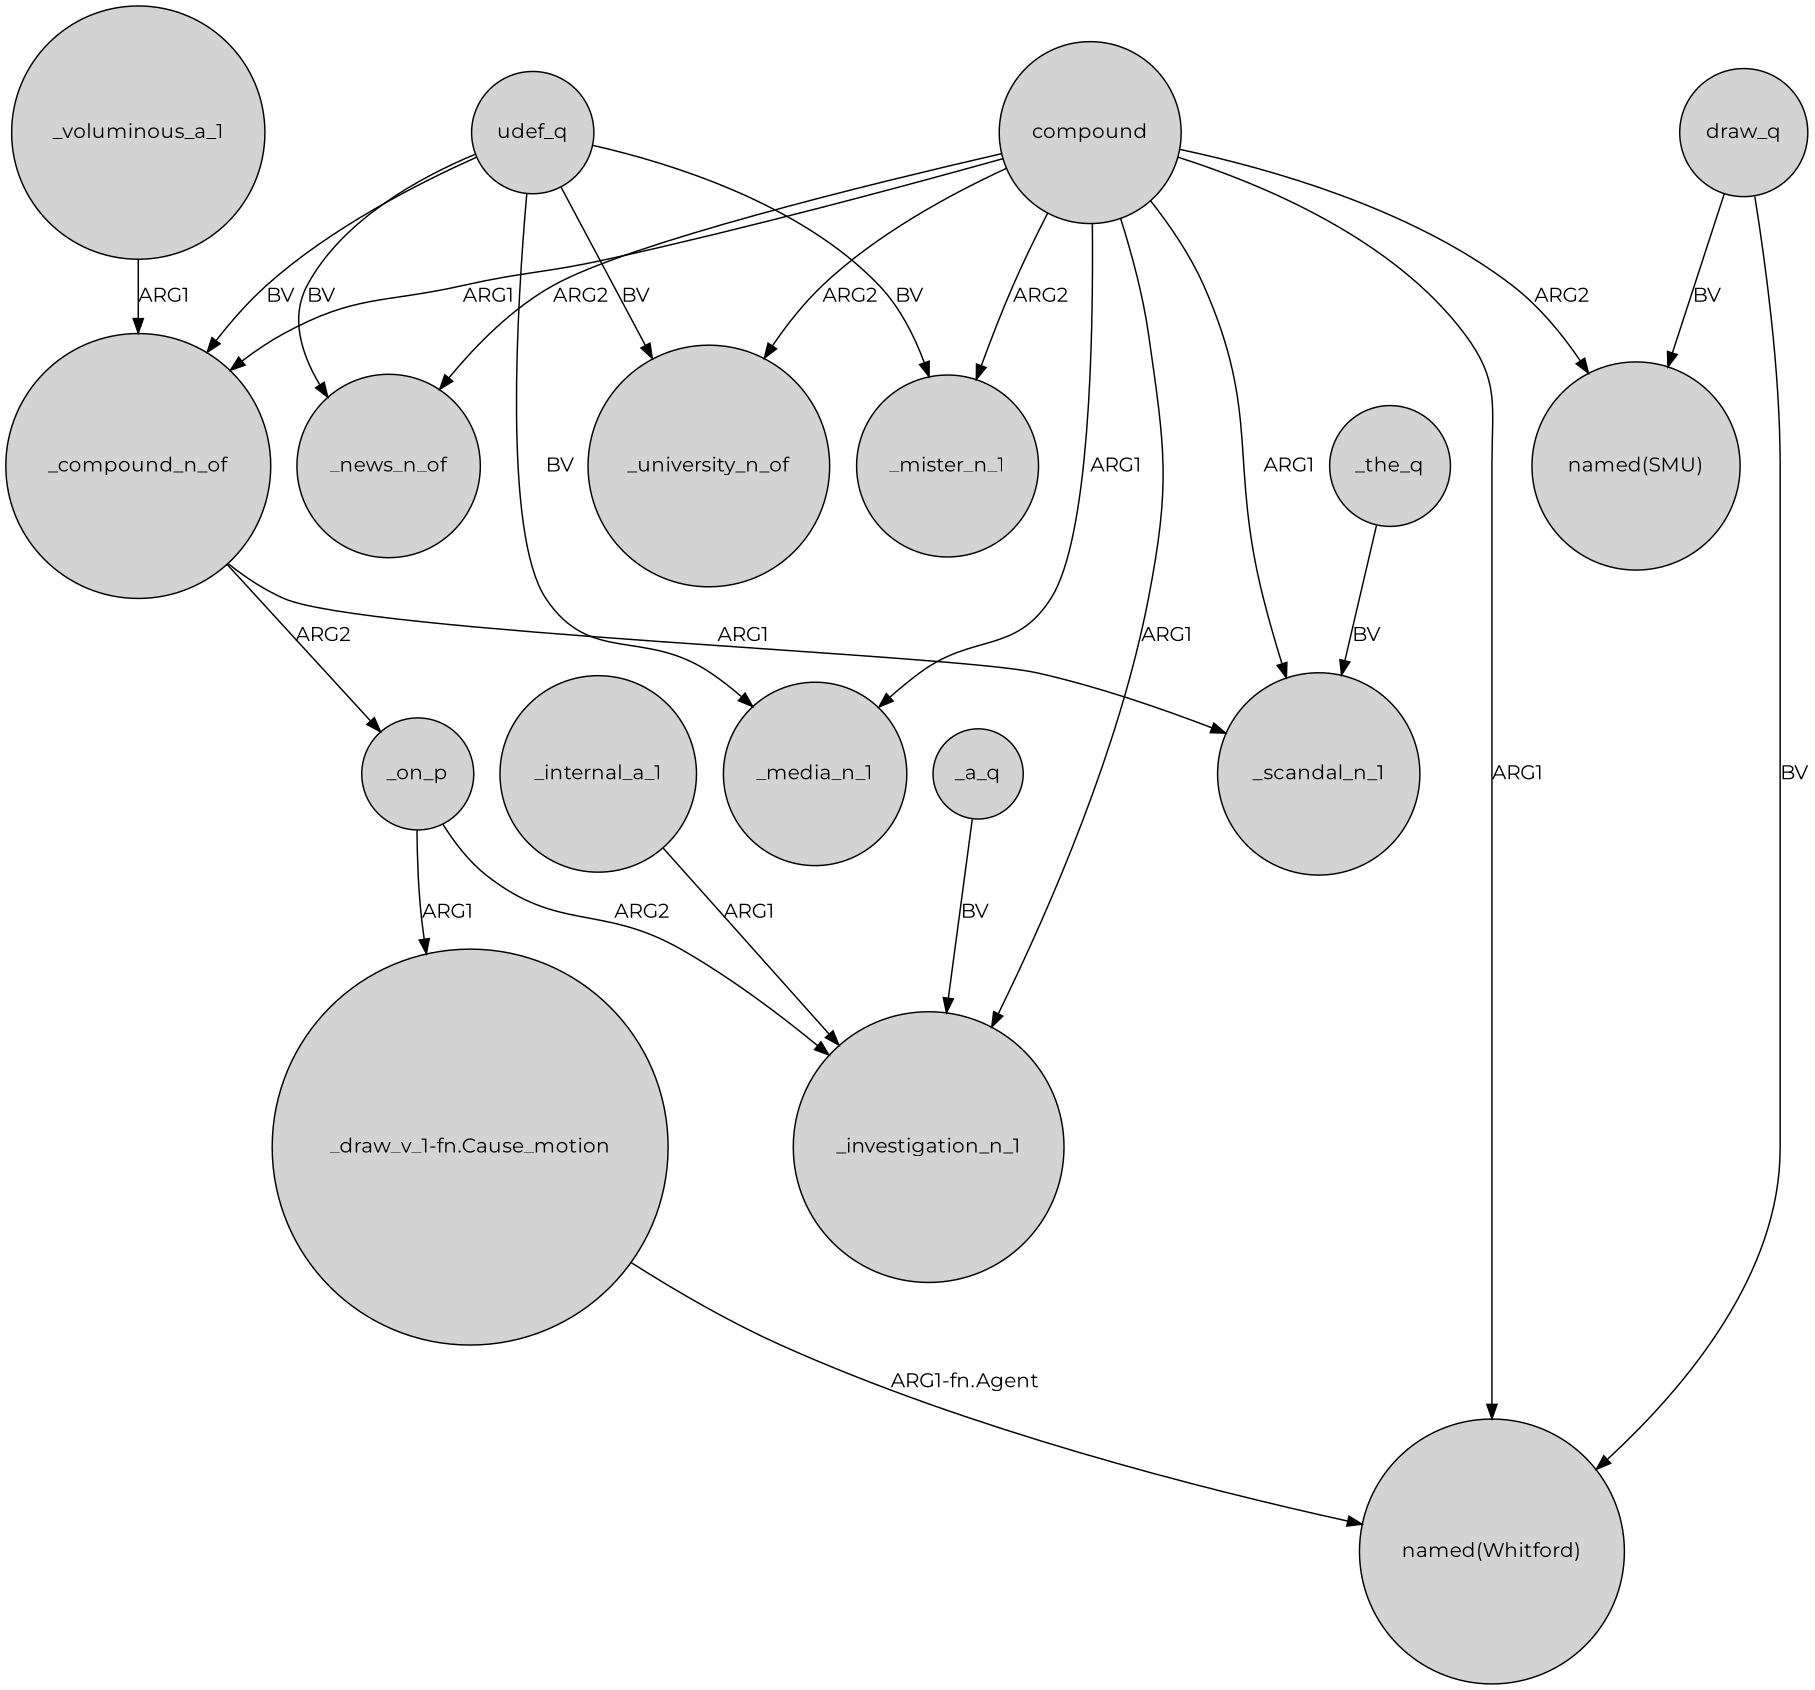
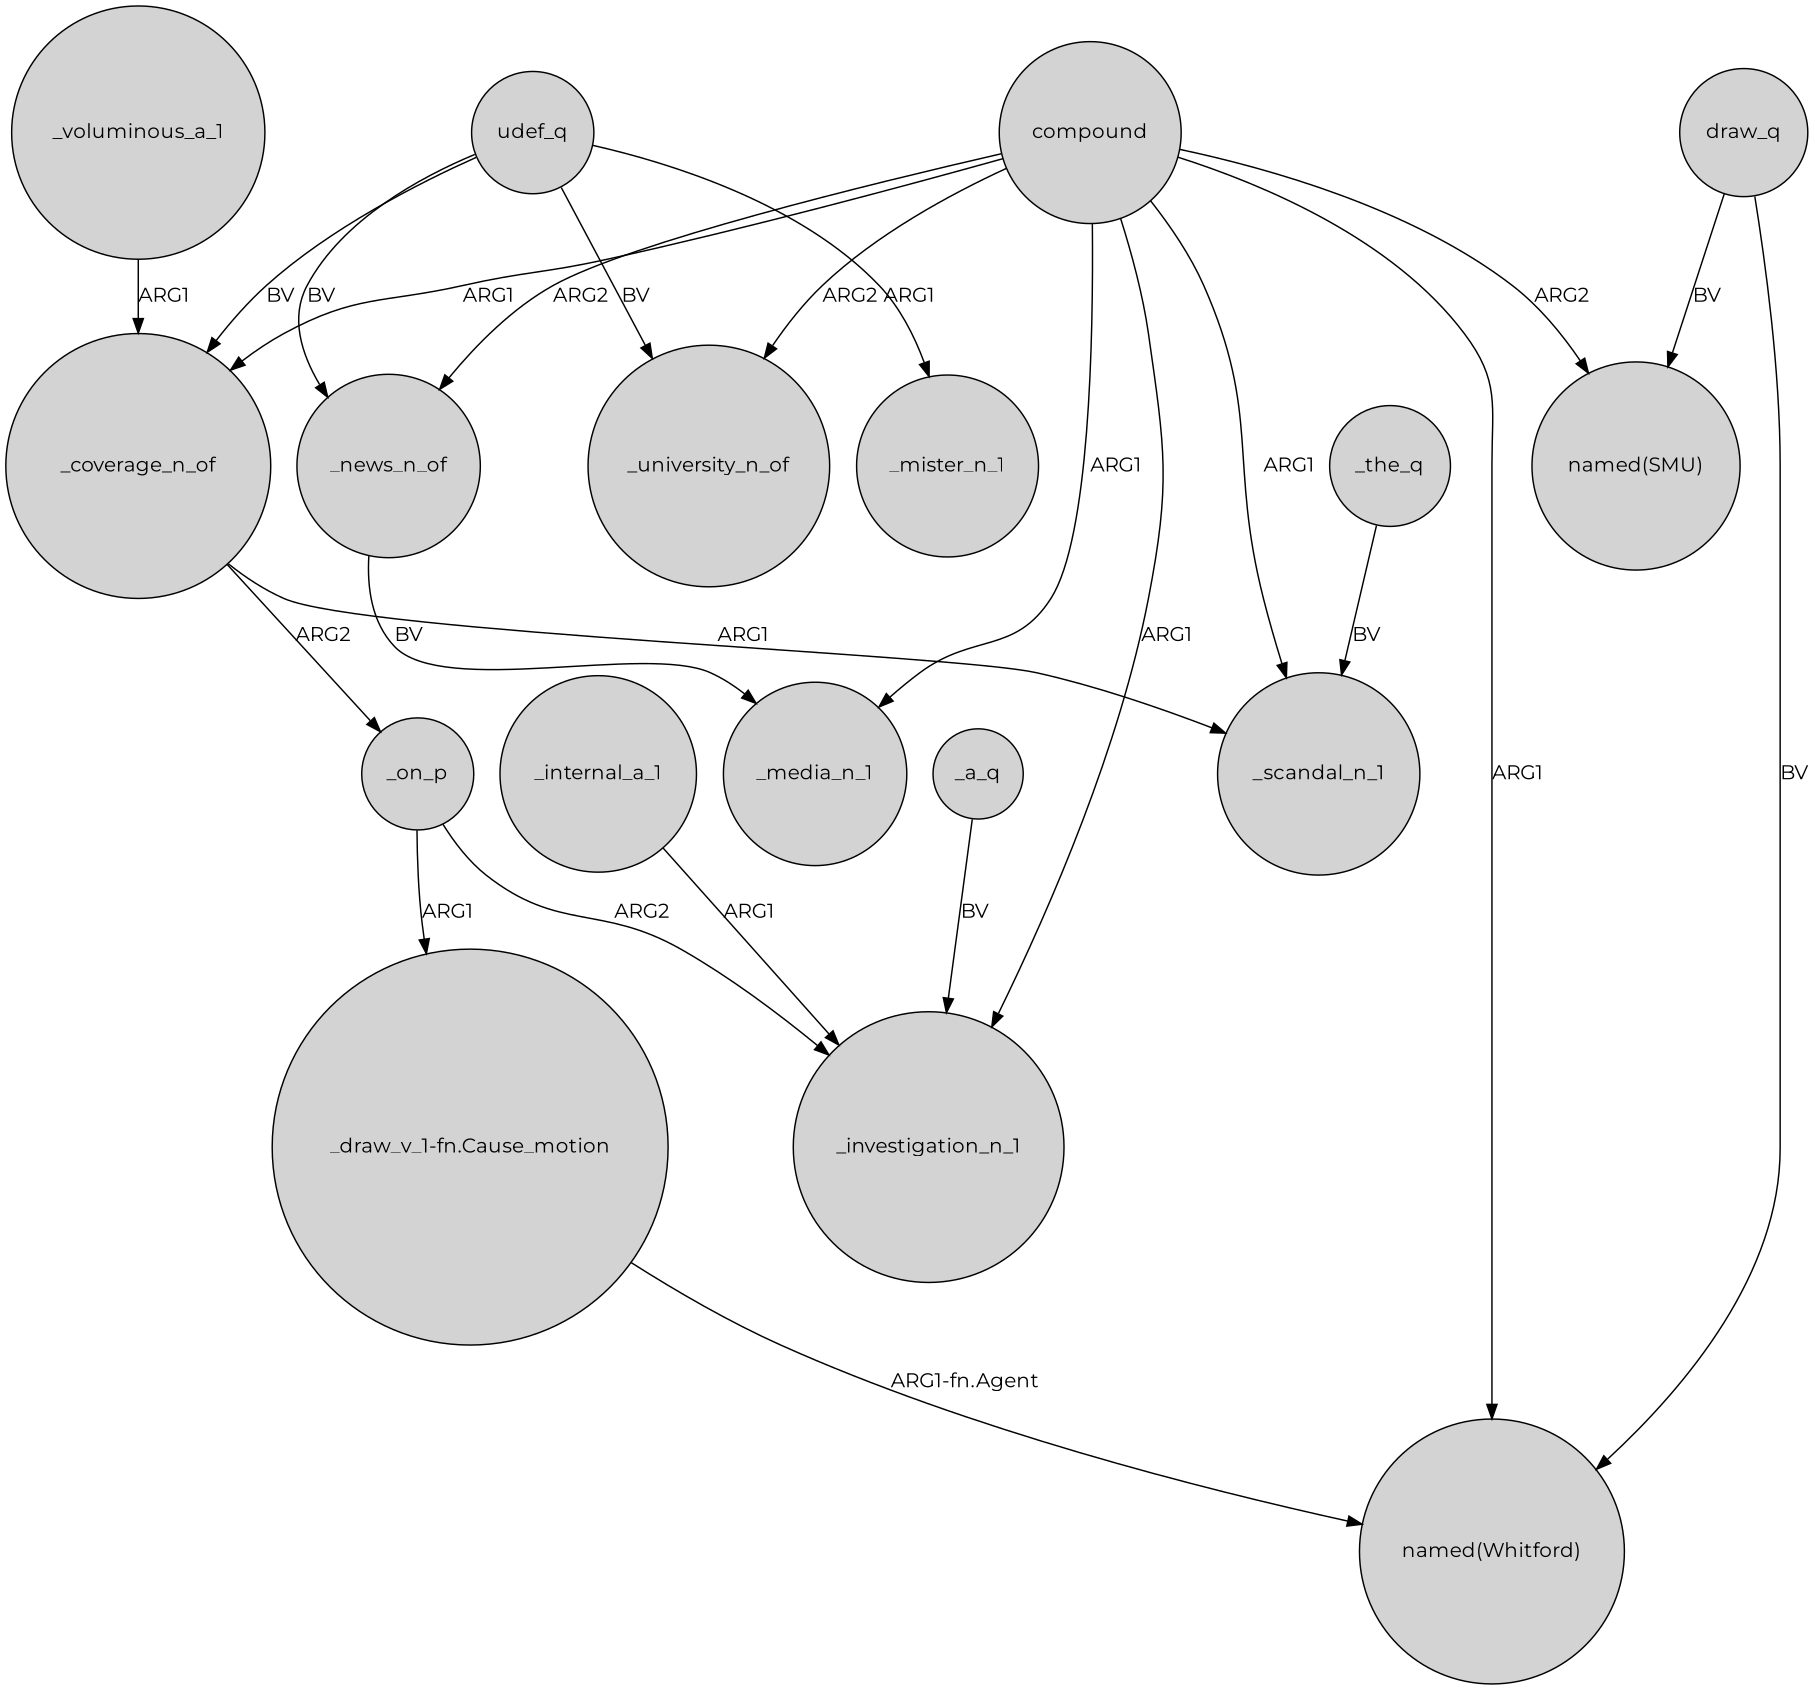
edge "compound" -> "_mister_n_1": removed, label "ARG2"
edge "udef_q" -> "_mister_n_1": label "BV" -> "ARG1"
node "_compound_n_of": label "_compound_n_of" -> "_coverage_n_of"
edge "udef_q" -> "_media_n_1": now "_news_n_of" -> "_media_n_1"
